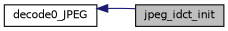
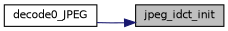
edge "jpeg_idct_init" -> "decode0_JPEG": reversed
